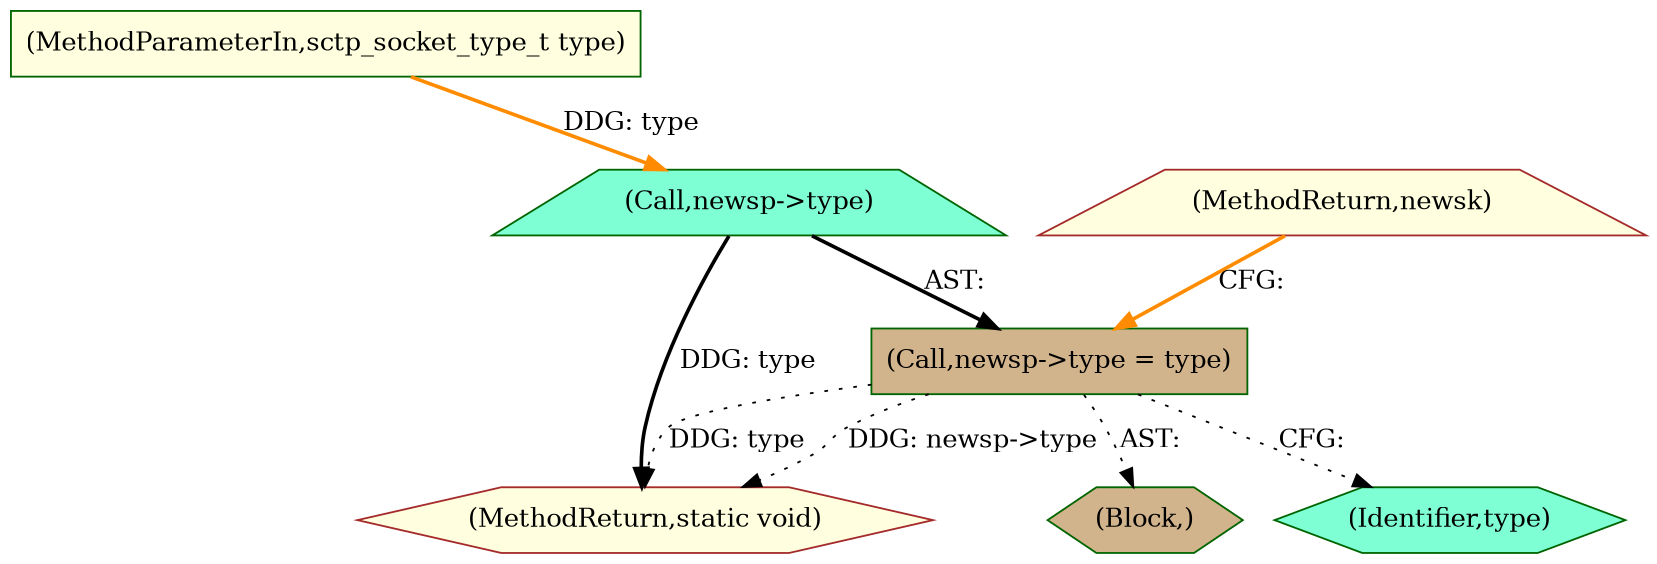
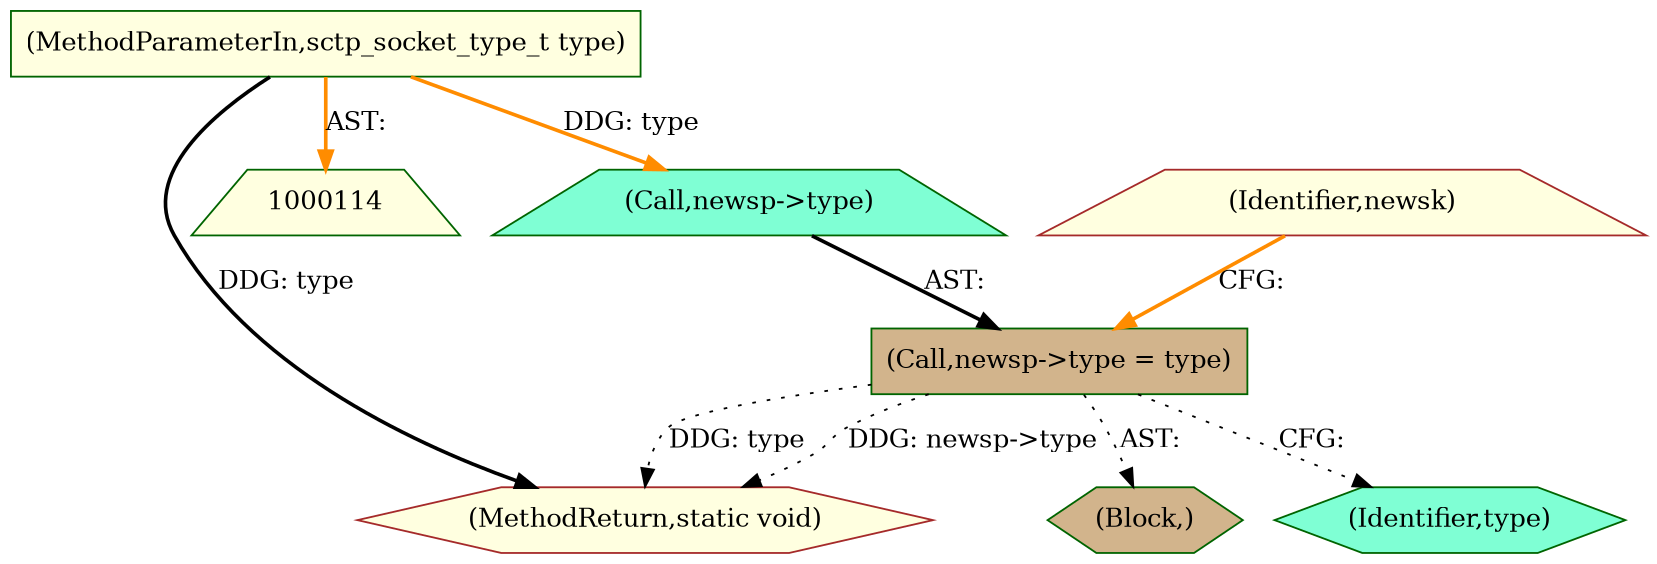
node "1000114": added
node "(MethodReturn,newsk)": label "(MethodReturn,newsk)" -> "(Identifier,newsk)"
edge "(Call,newsp->type)" -> "(MethodReturn,static void)": now "(MethodParameterIn,sctp_socket_type_t type)" -> "(MethodReturn,static void)"
